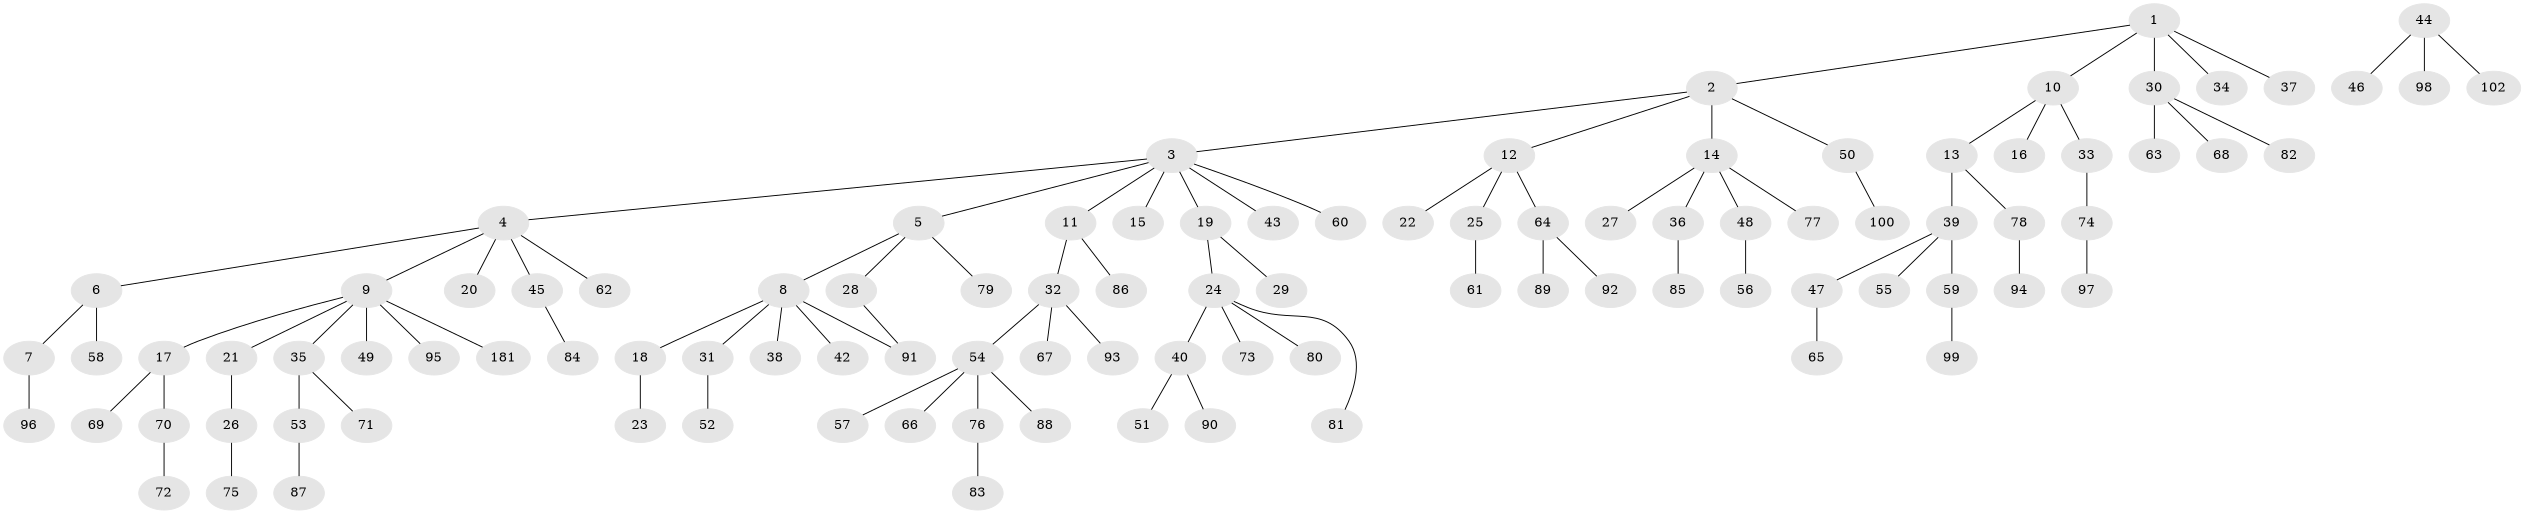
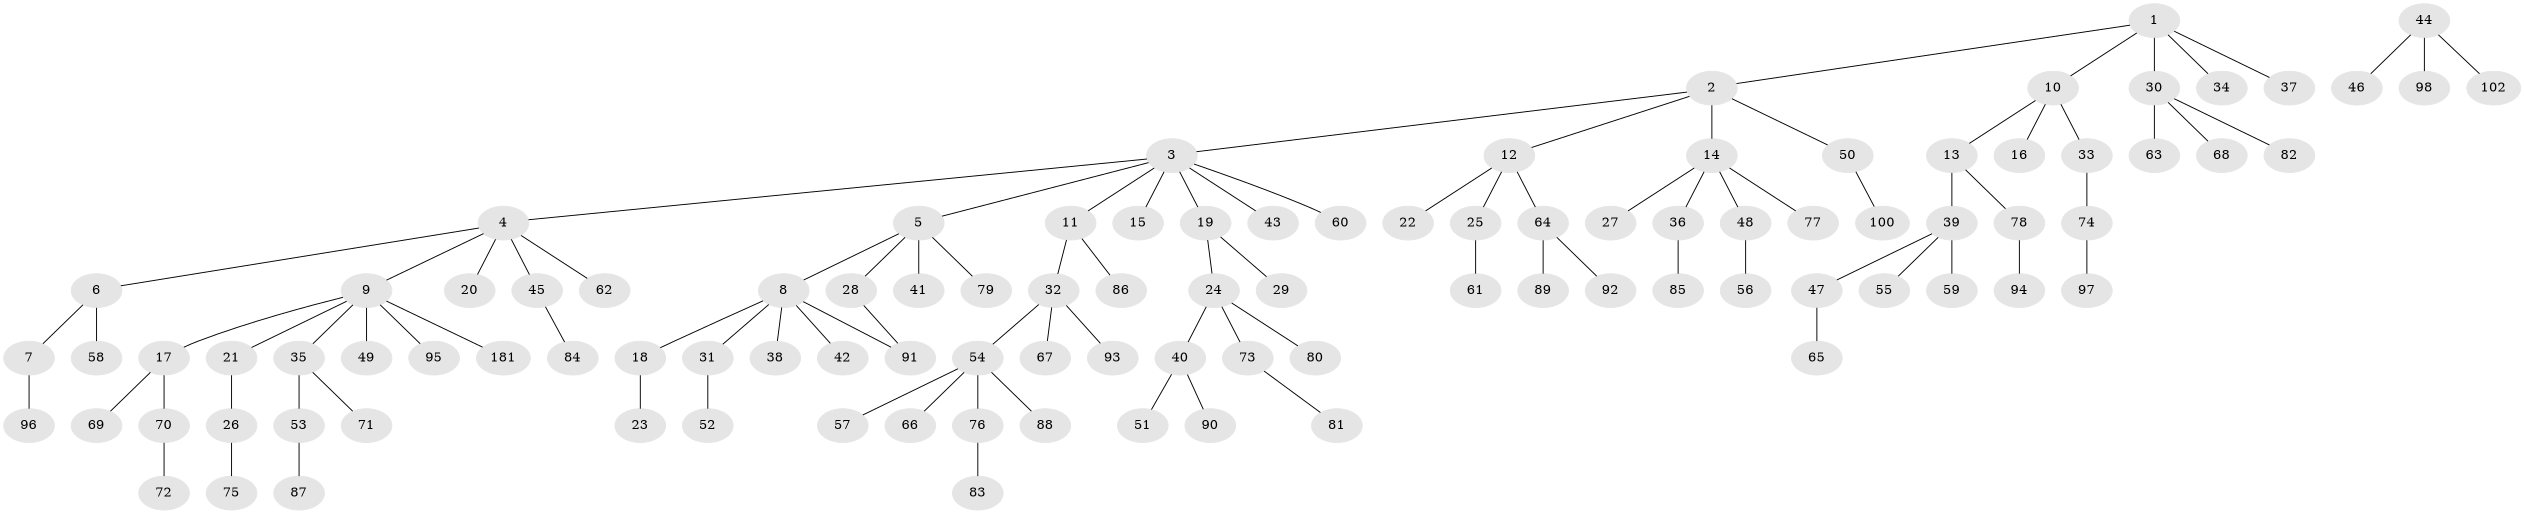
node "41": added
edge "24" -- "81": now "73" -- "81"
node "99": removed
